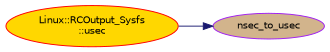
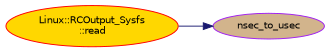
node "Linux::RCOutput_Sysfs ::usec": label "Linux::RCOutput_Sysfs ::usec" -> "Linux::RCOutput_Sysfs ::read"
